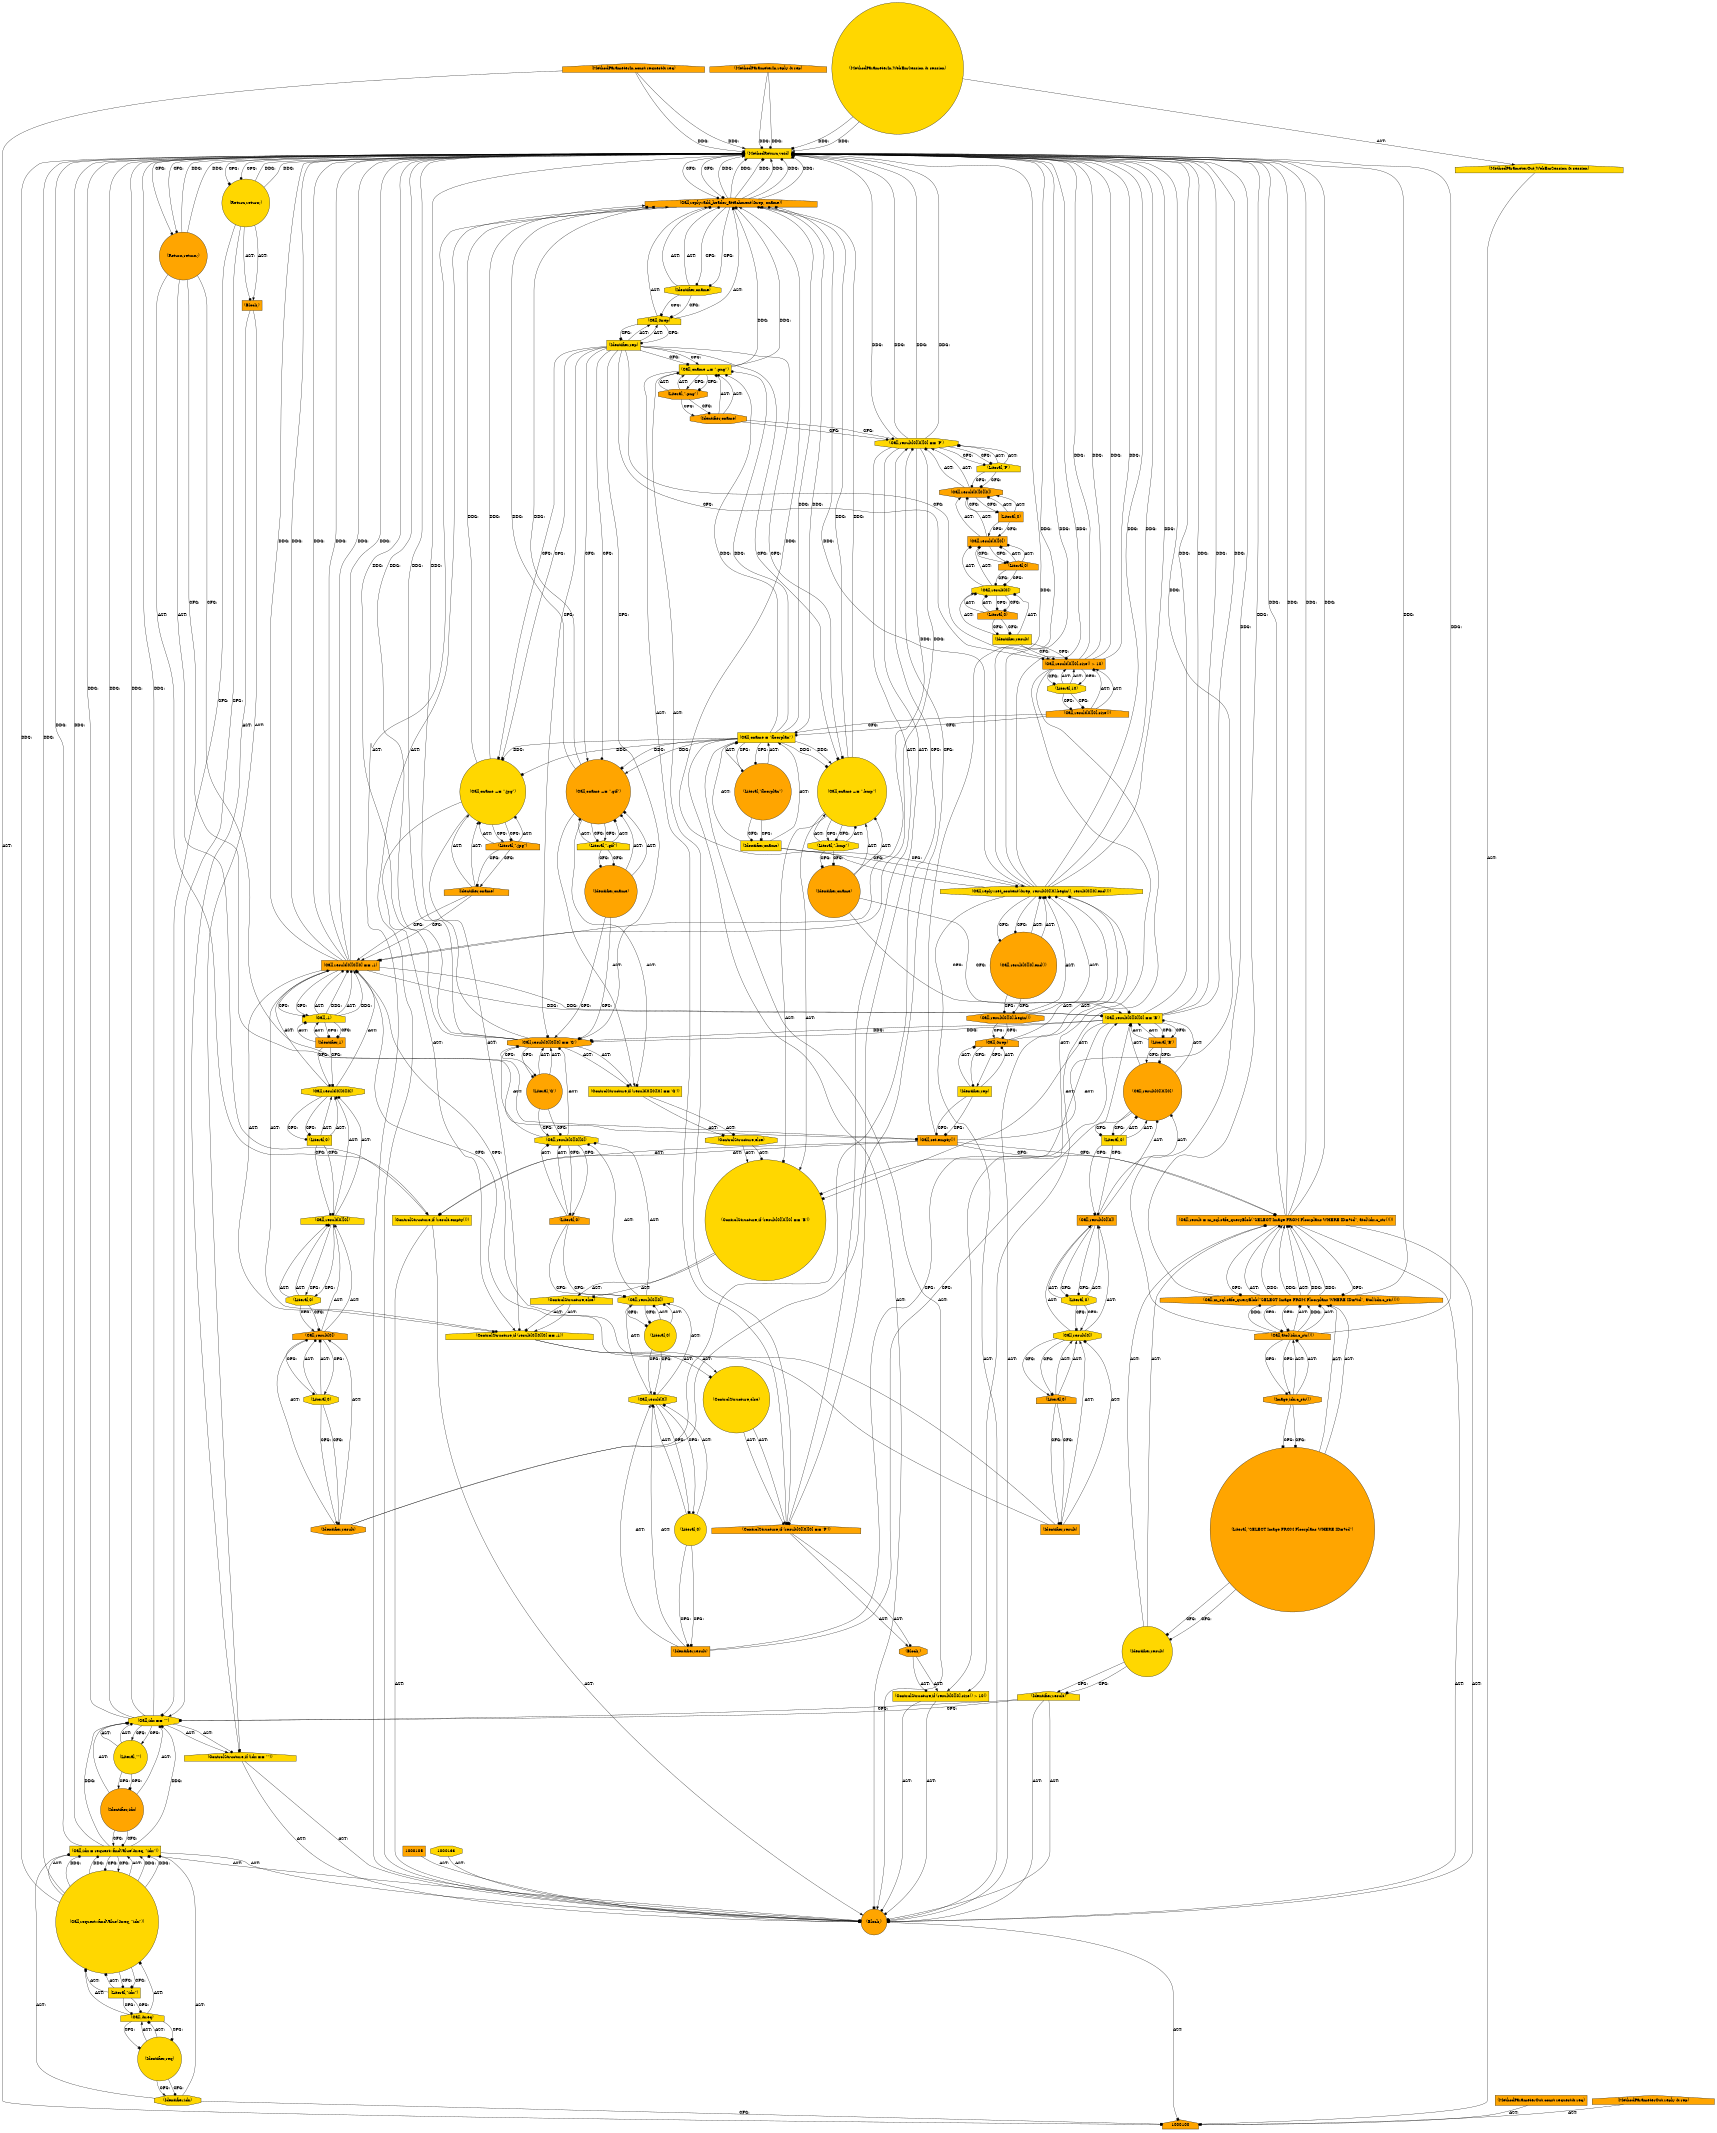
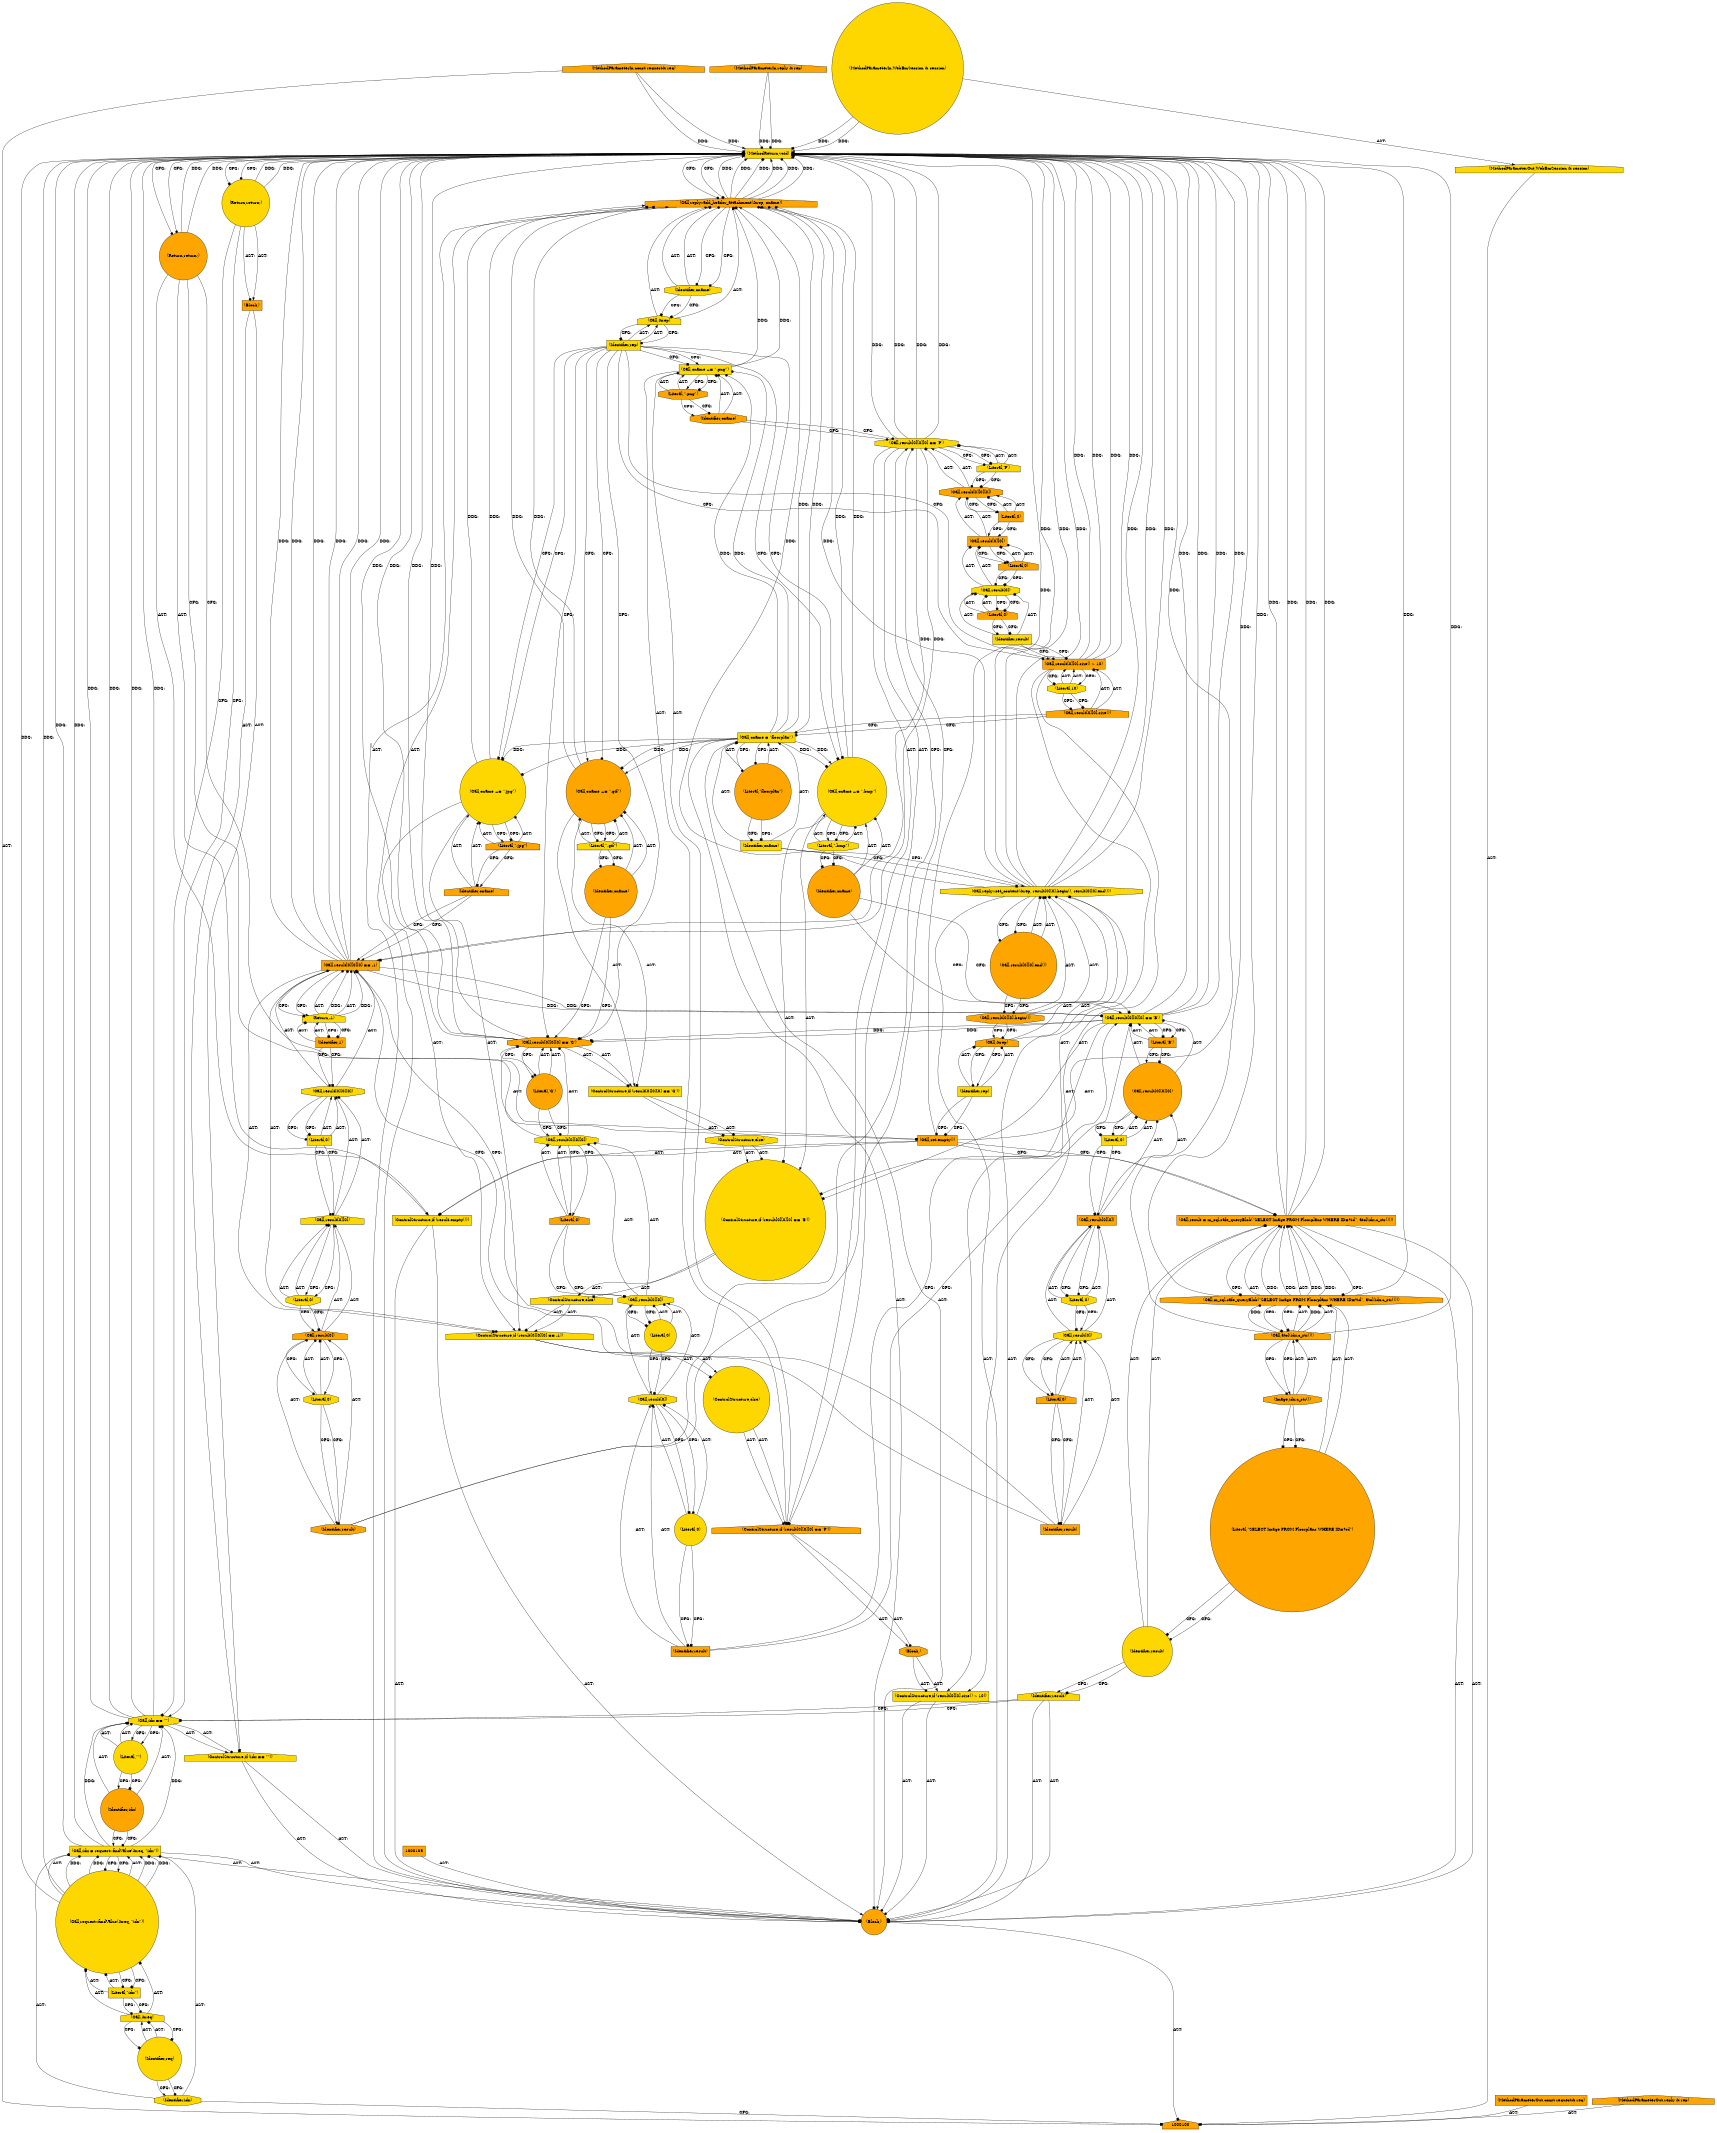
node "(Call,-1)": label "(Call,-1)" -> "(Return,-1)"
node "1000133": removed
